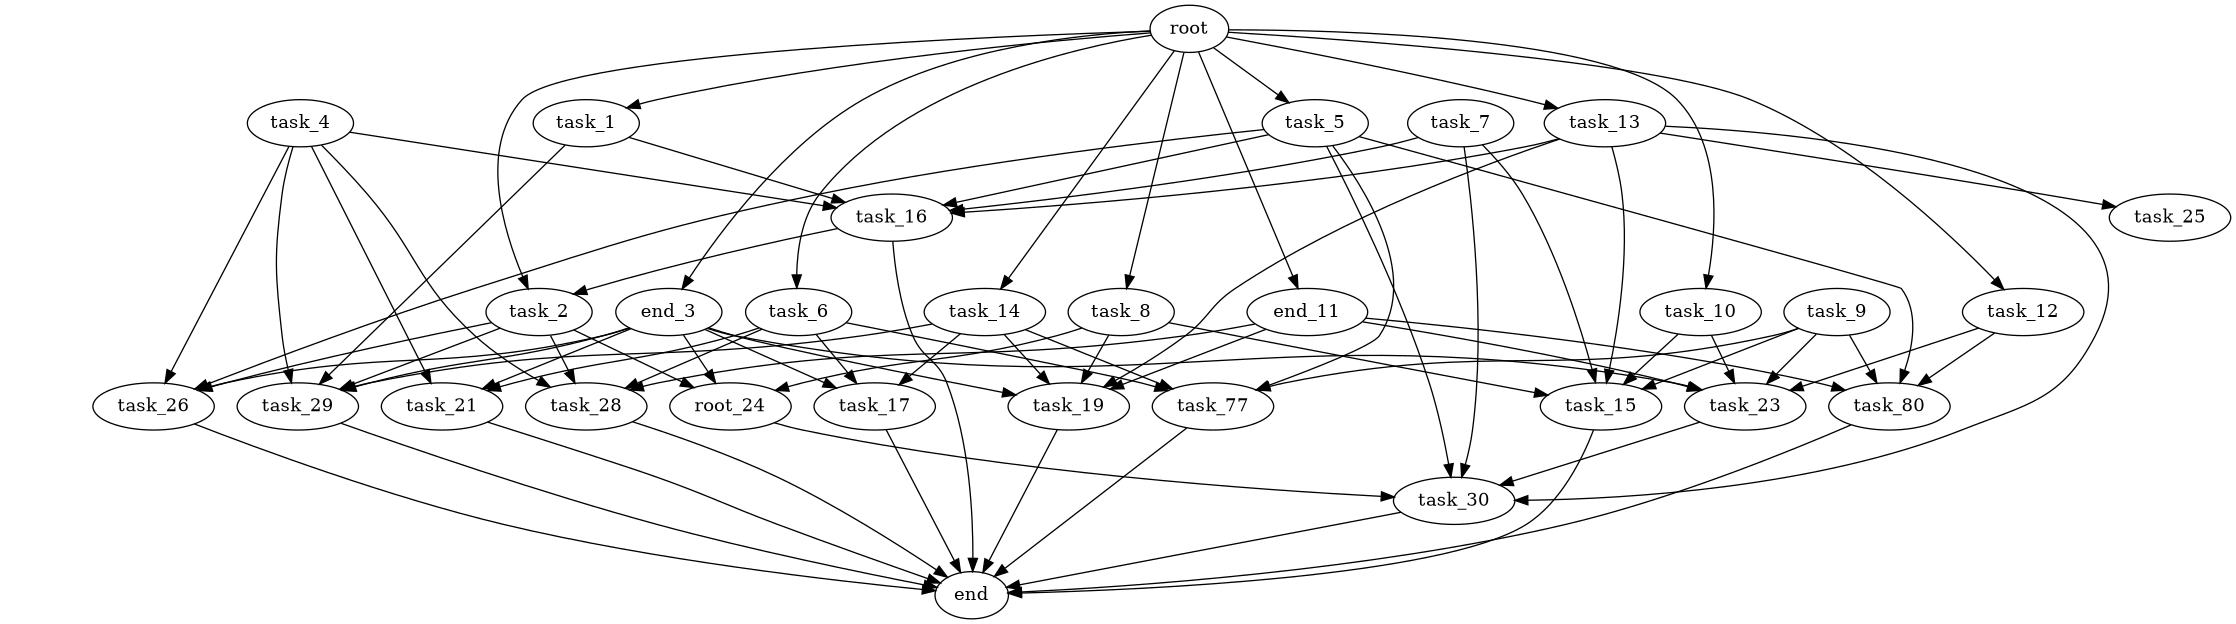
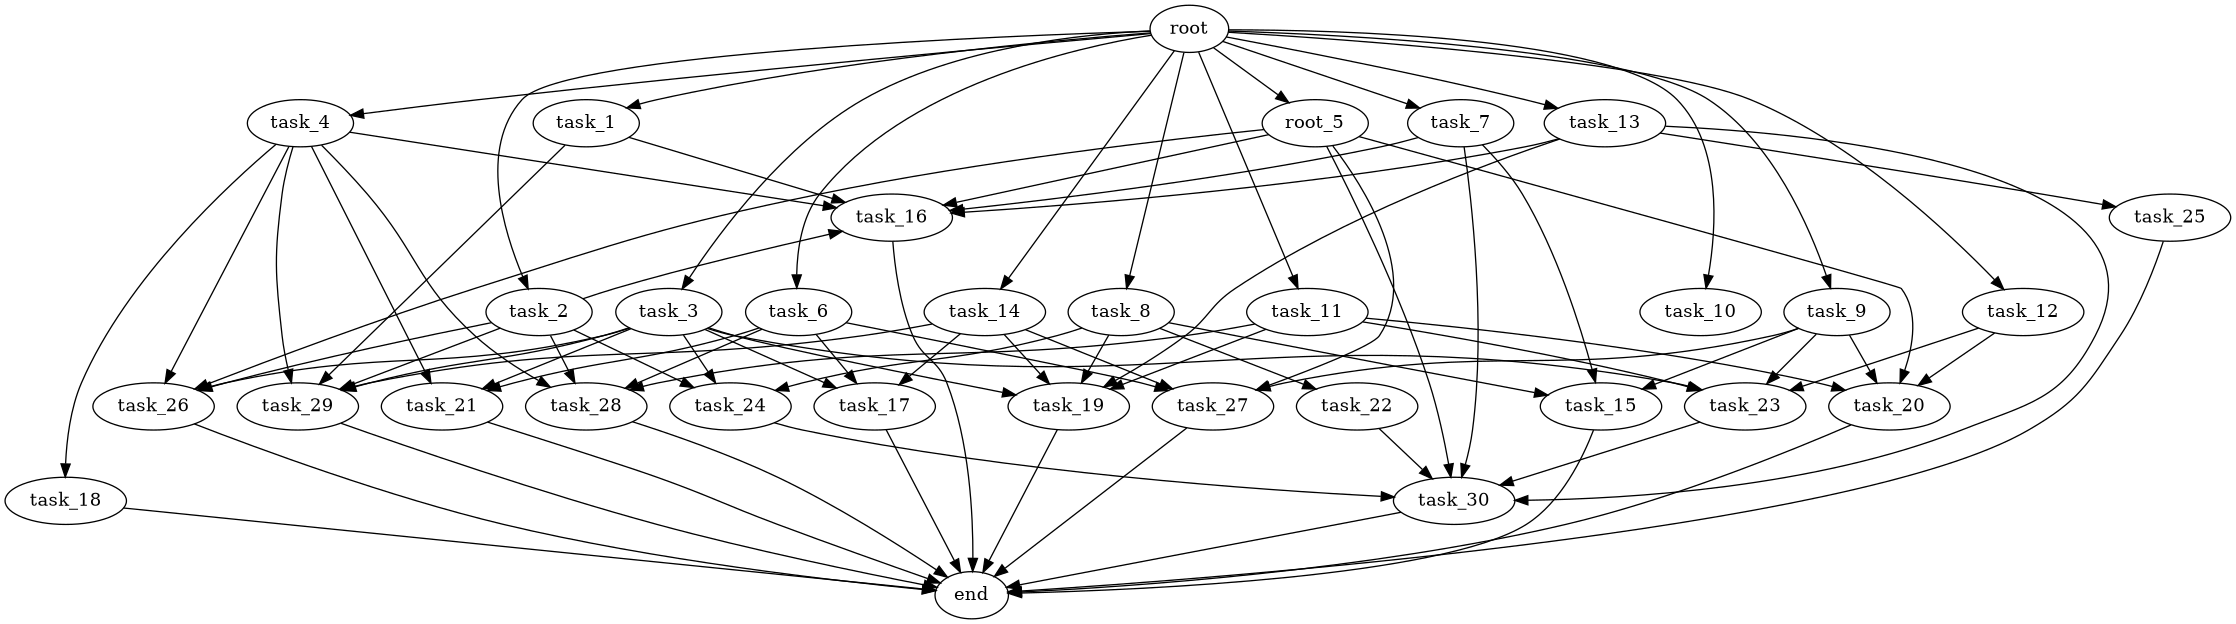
edge "root" -> "task_4": added
edge "root" -> "task_7": added
edge "root" -> "task_9": added
node "task_5": label "task_5" -> "root_5"
edge "task_16" -> "task_2": reversed
edge "task_13" -> "task_15": removed
node "end_3": label "end_3" -> "task_3"
node "end_11": label "end_11" -> "task_11"
edge "task_10" -> "task_23": removed
edge "task_10" -> "task_15": removed
node "root_24": label "root_24" -> "task_24"
node "task_77": label "task_77" -> "task_27"
node "task_22": added
node "task_80": label "task_80" -> "task_20"
node "task_18": added
edge "task_25" -> "end": added
